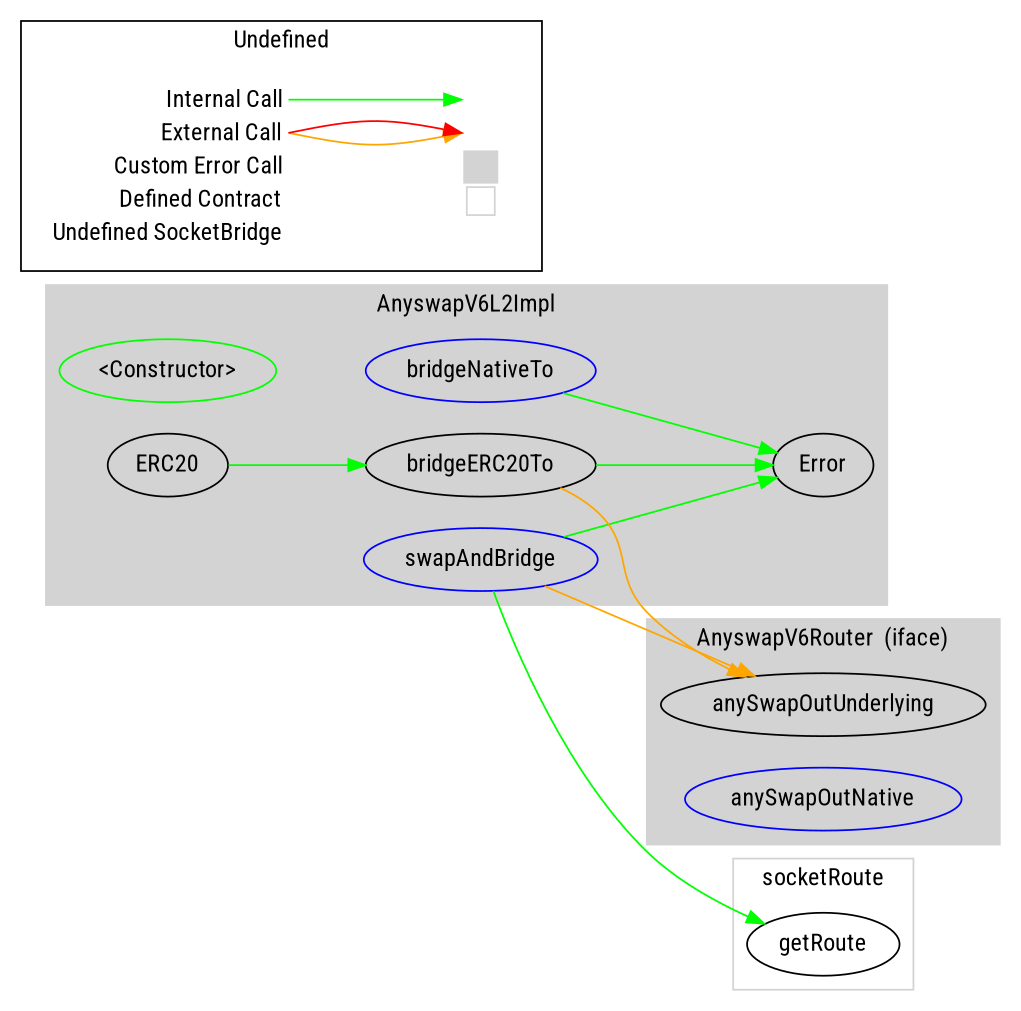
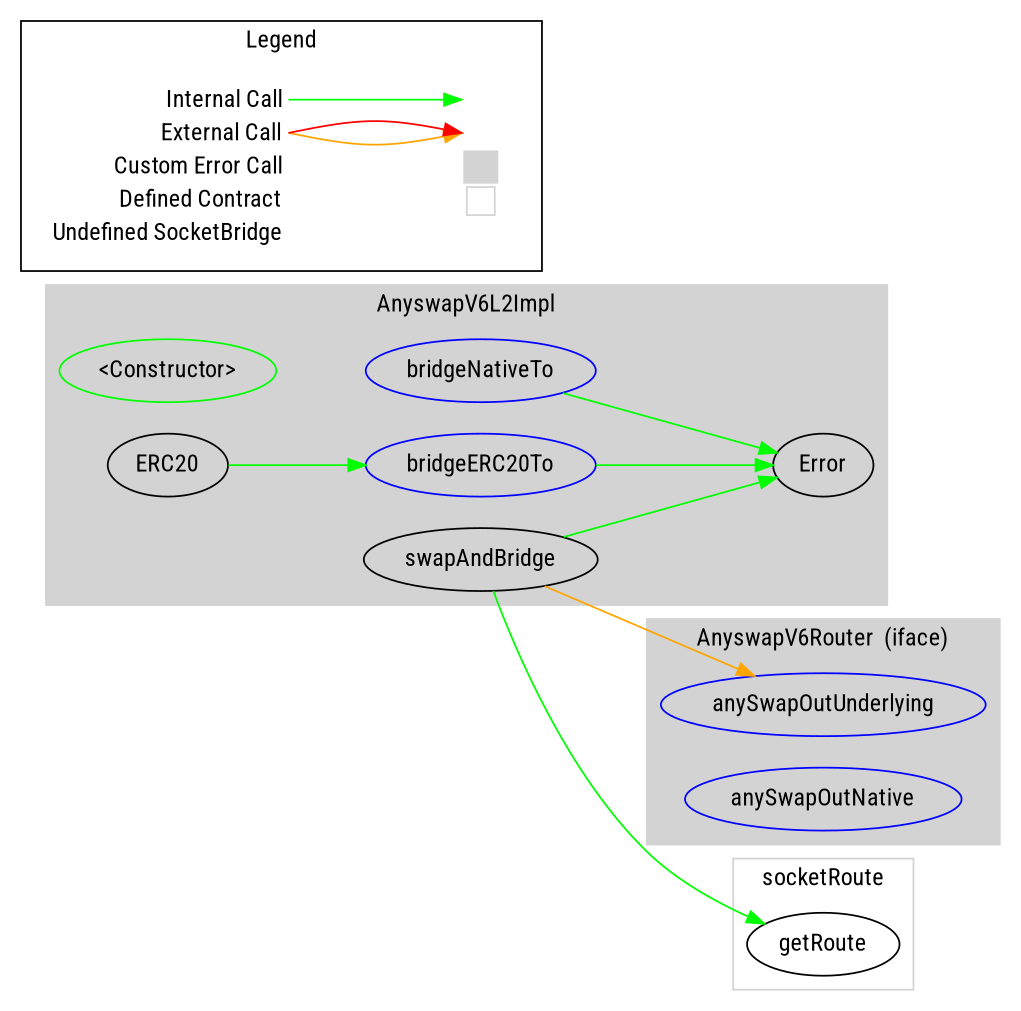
cluster "Undefined": label "Undefined" -> "Legend"
node "bridgeERC20To": color black -> blue
node "swapAndBridge": color blue -> black
edge "bridgeERC20To" -> "anySwapOutUnderlying": removed
node "anySwapOutUnderlying": color black -> blue
